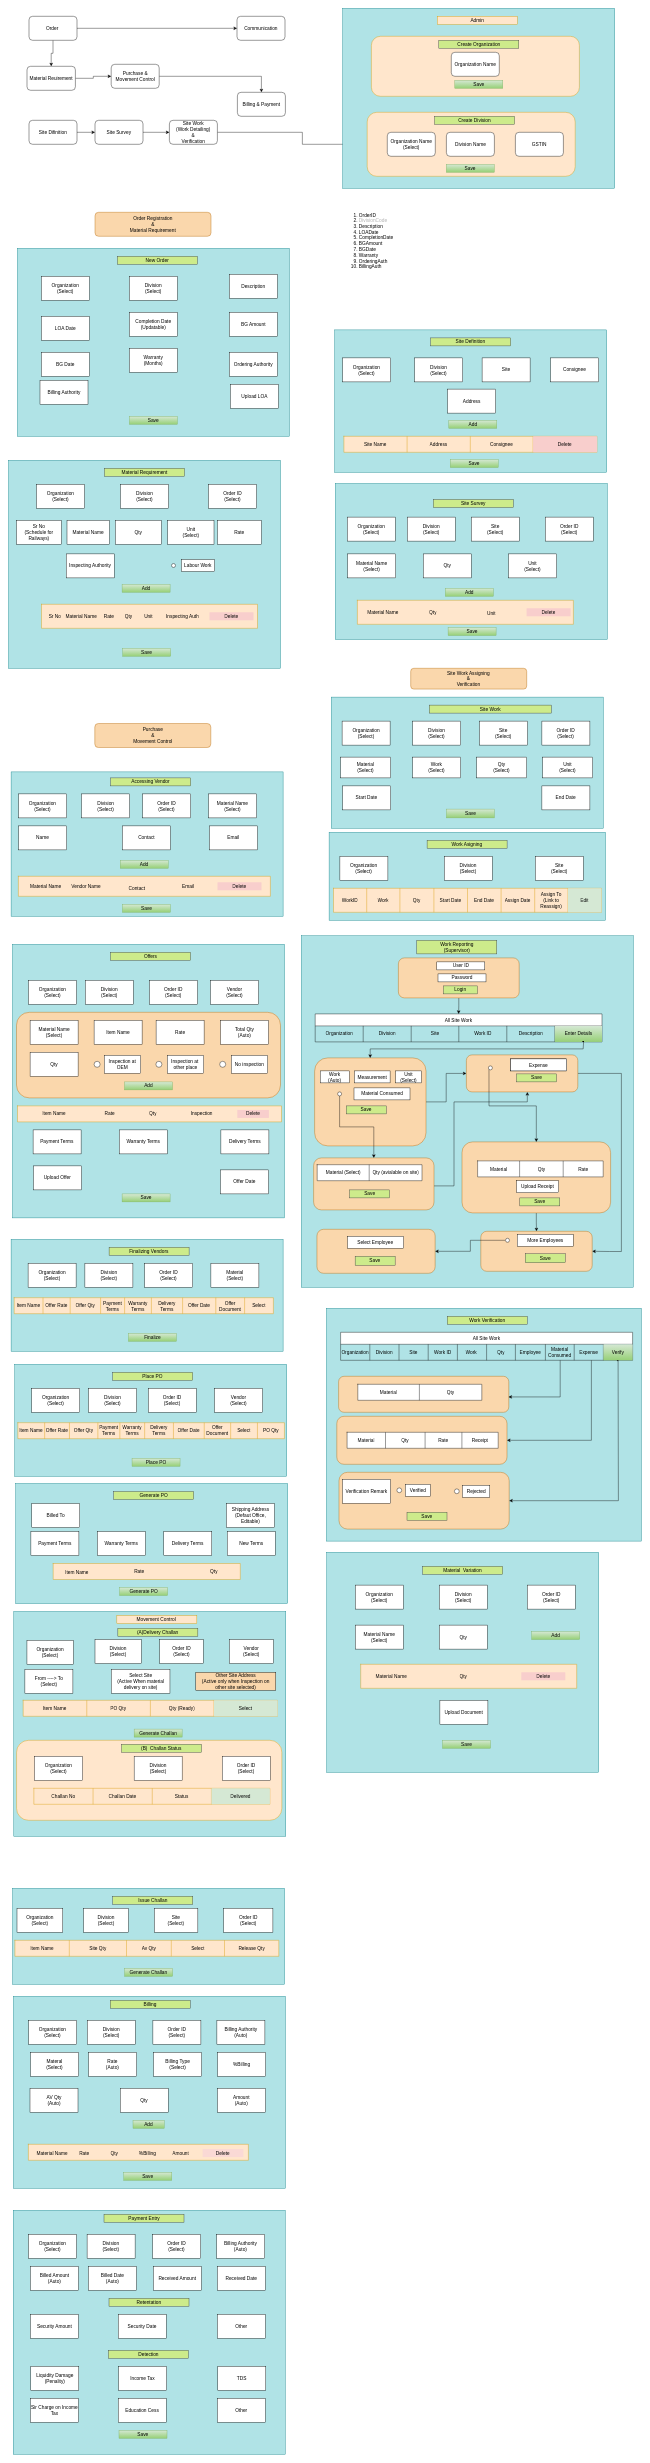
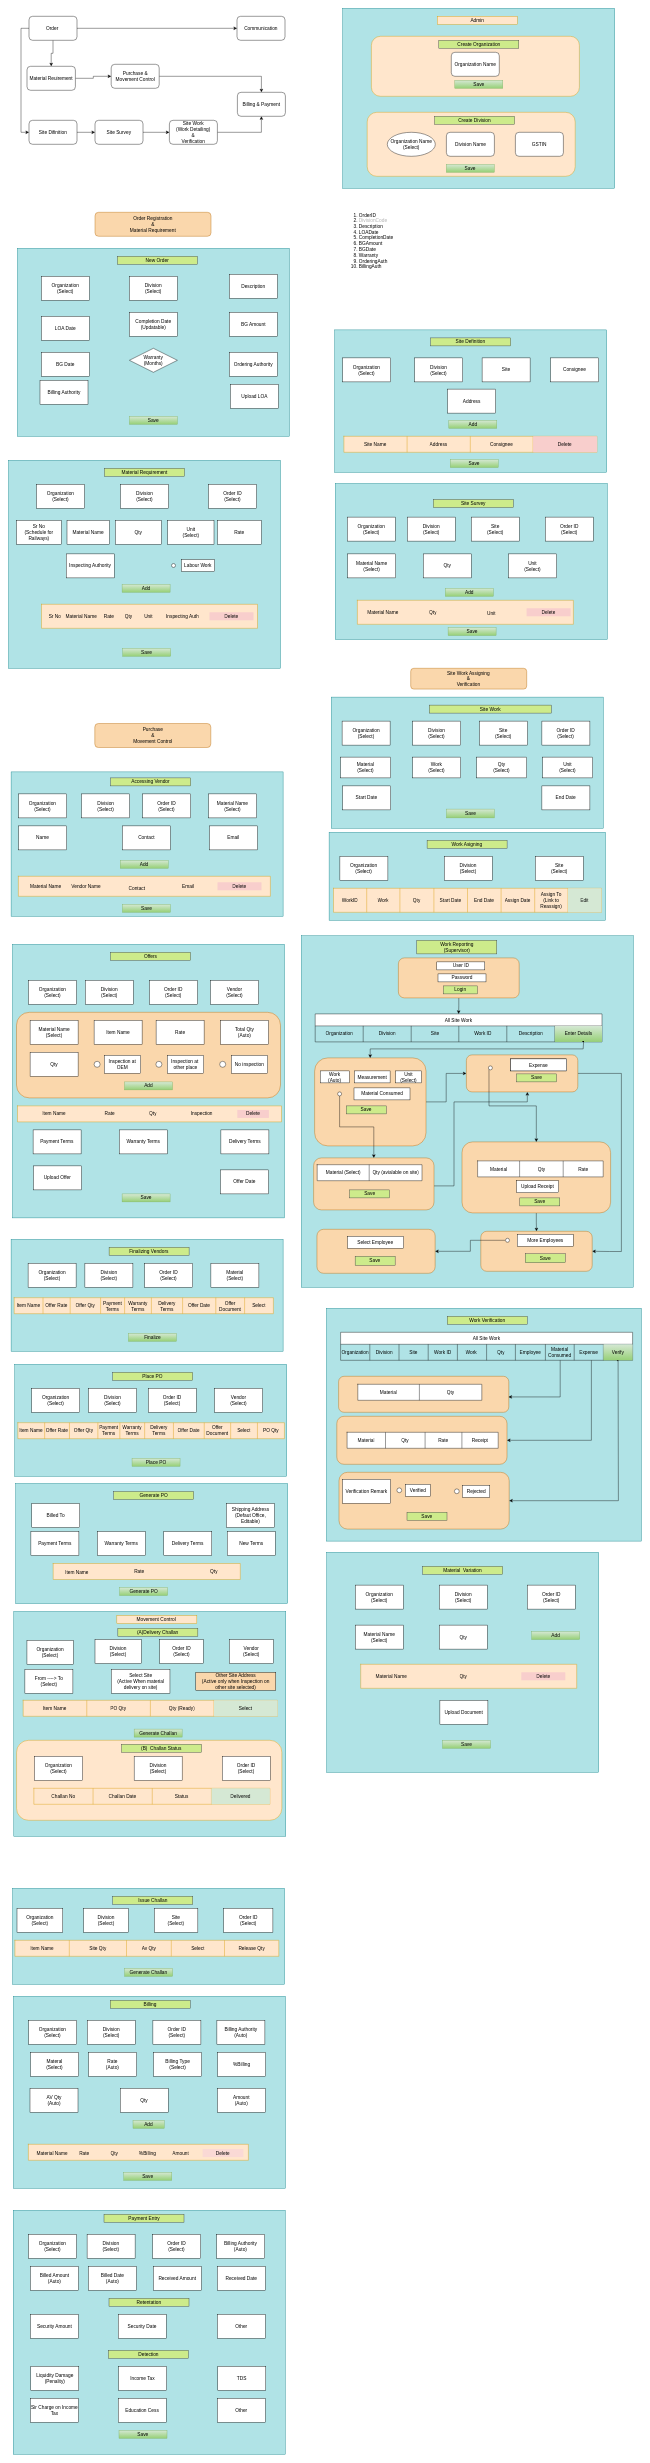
edge "Order" -> "Site Difinition": added
edge "Site Work (Work Detailing) & Verification" -> "Organization Name (Select)": now "Site Work (Work Detailing) & Verification" -> "Billing & Payment"
node "Organization Name (Select)": shape rounded rectangle -> ellipse
node "Warranty (Months)": shape rectangle -> diamond
